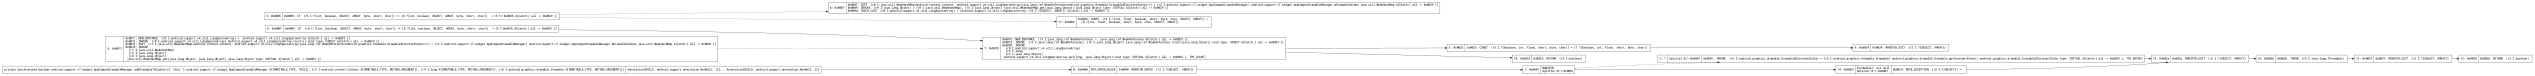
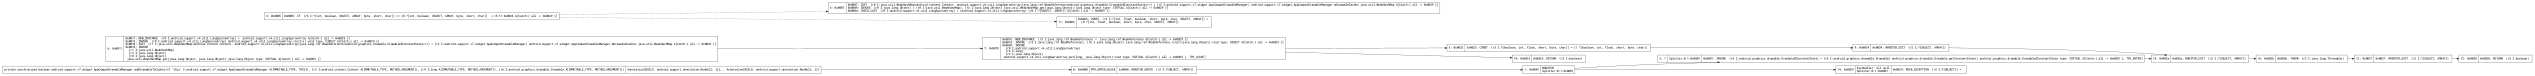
node "5: 0x000f": removed
edge "6: 0x0011" -> "7: 0x001b": style dashed -> solid
edge "1: 0x0001" -> "2: ?": style dashed -> solid
edge "14: 0x0029" -> "15: 0x002a": now "9: 0x0024" -> "15: 0x002a"
